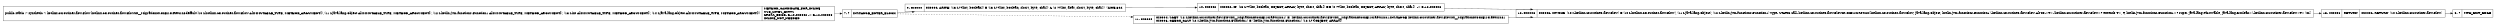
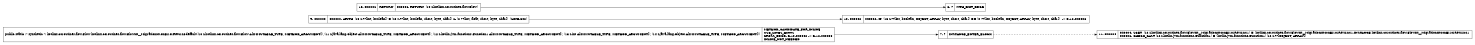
edge "7: ?" -> "9: 0x0000": removed
node "12: 0x0008": removed
